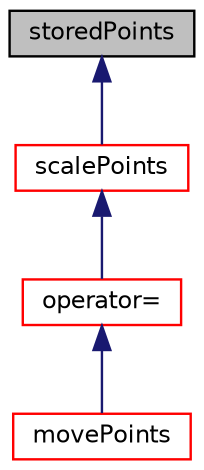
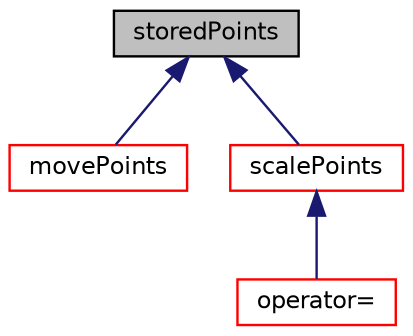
edge "movePoints" -> "operator=": now "movePoints" -> "storedPoints"
